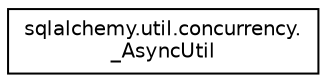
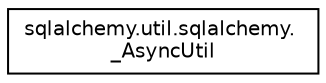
node "sqlalchemy.util.concurrency. _AsyncUtil": label "sqlalchemy.util.concurrency. _AsyncUtil" -> "sqlalchemy.util.sqlalchemy. _AsyncUtil"
